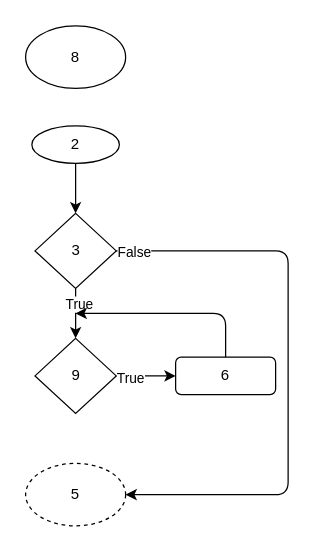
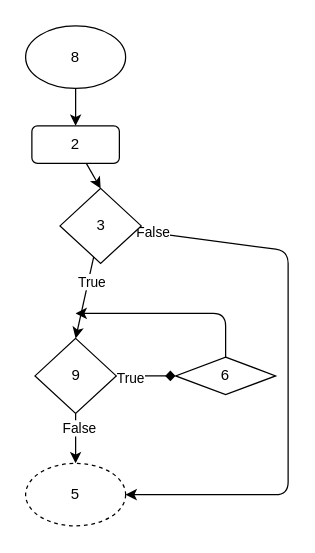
edge "8" -> "2": added
node "2": shape ellipse -> rounded rectangle
node "3": moved (76, 251) -> (101, 226)
edge "9" -> "6": arrowhead classic -> diamond
node "6": shape rounded rectangle -> diamond
edge "9" -> "5": added, label "False"
